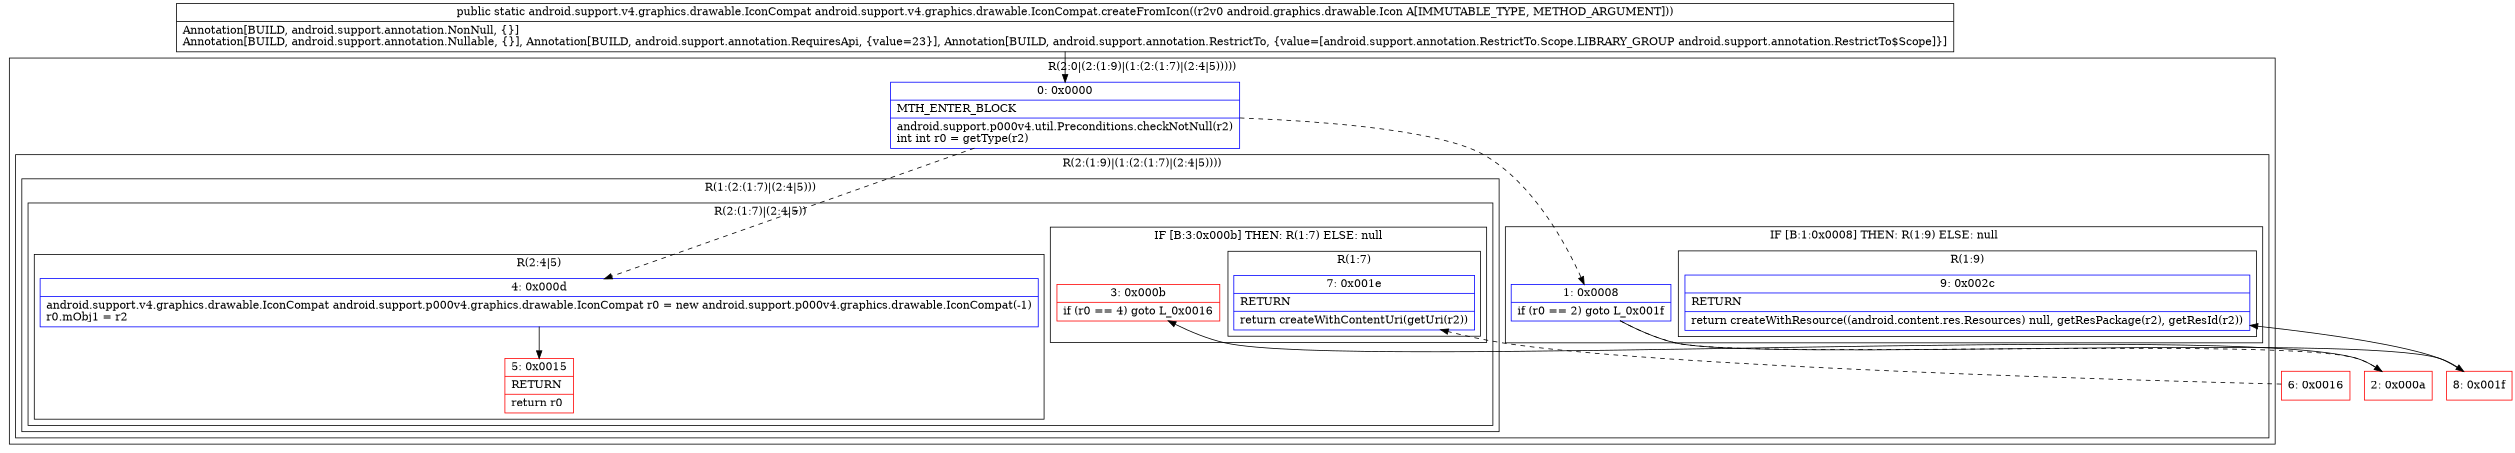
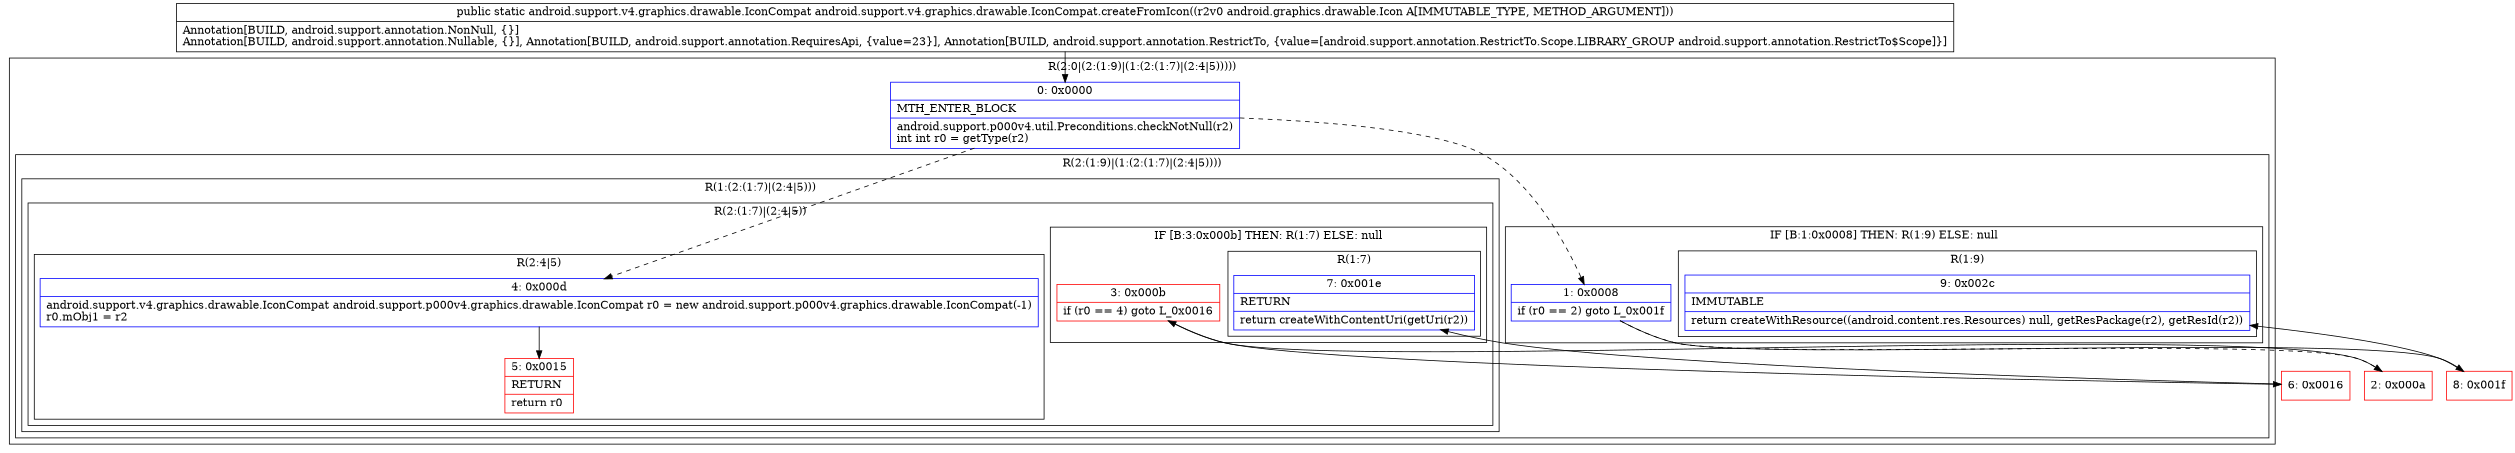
node "9: 0x002c": text "RETURN" -> "IMMUTABLE"
edge "6: 0x0016" -> "7: 0x001e": style dashed -> solid
edge "3: 0x000b" -> "6: 0x0016": added
